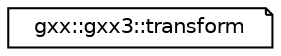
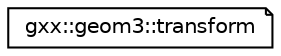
node "gxx::gxx3::transform": label "gxx::gxx3::transform" -> "gxx::geom3::transform"
